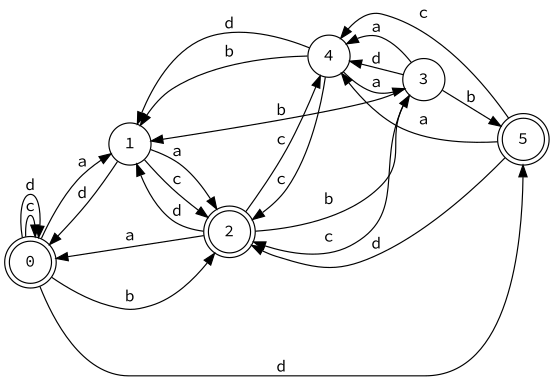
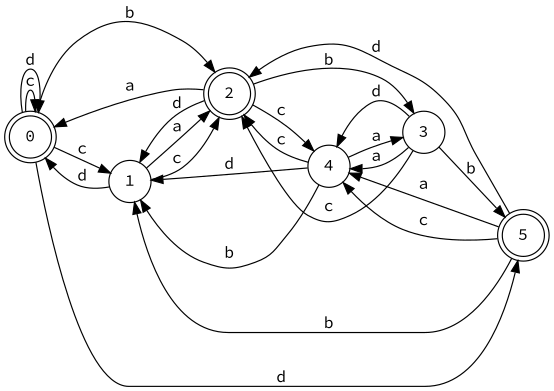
edge "3" -> "1": now "5" -> "1"
edge "0" -> "1": label "a" -> "c"
